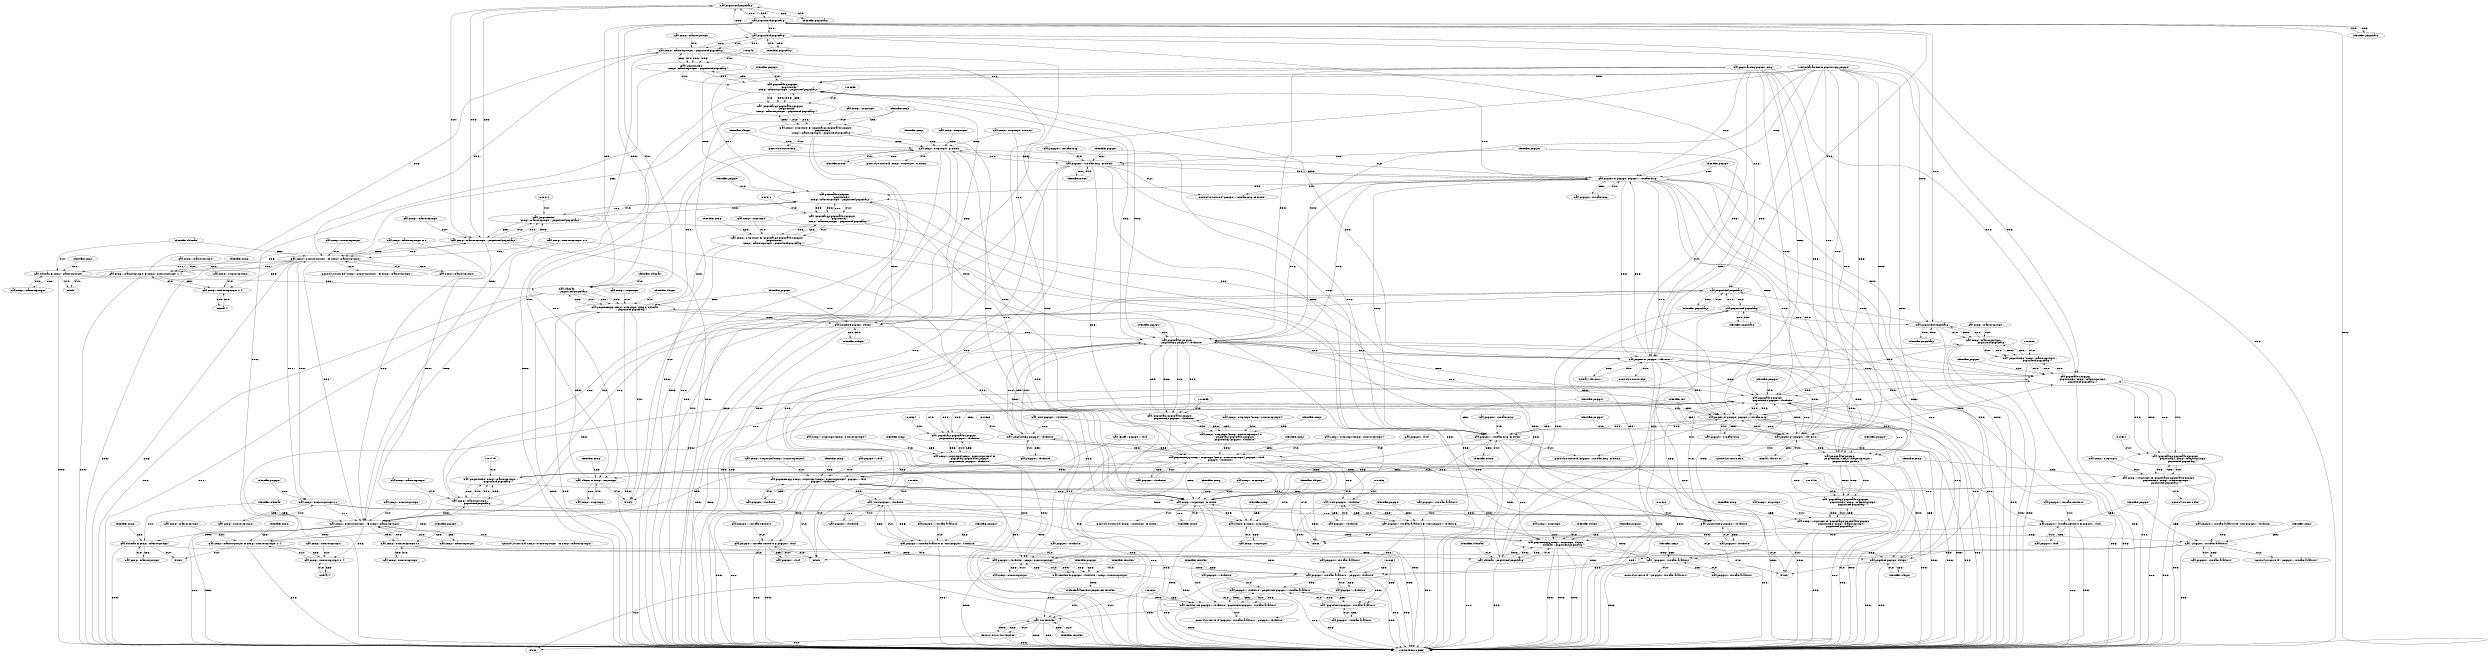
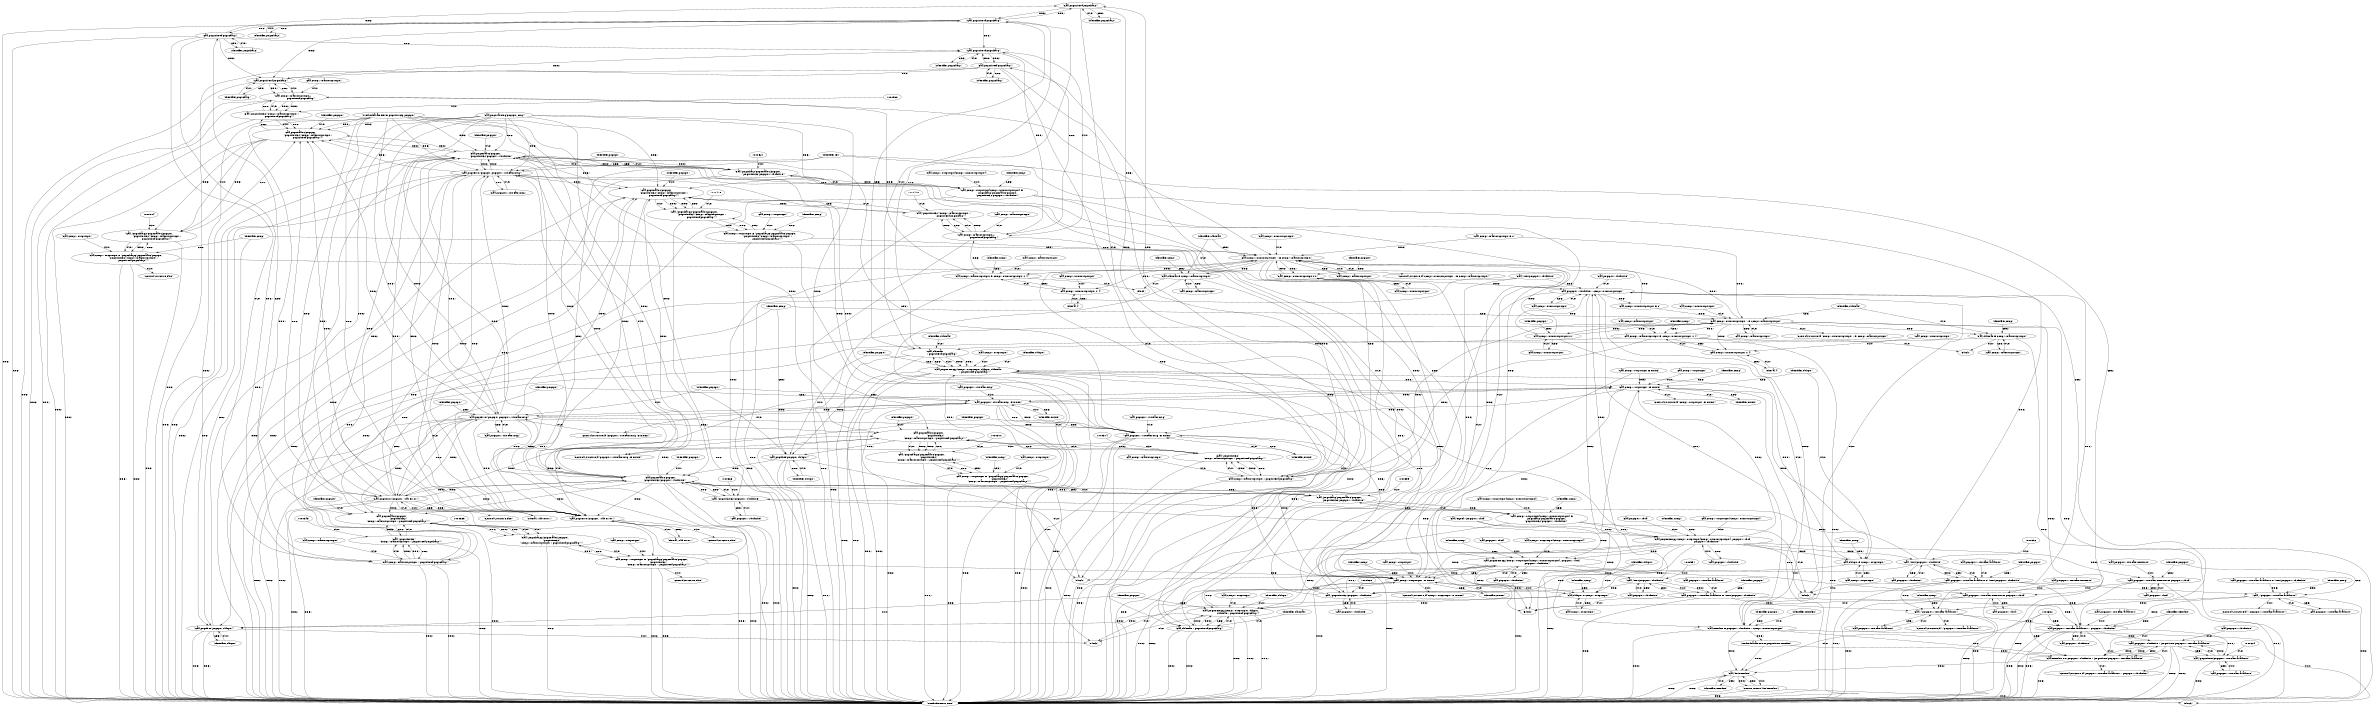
edge "(Call,comp->num_output_ptr = 0)" -> "(Call,png_ptr->zbuf_size * comp->num_output_ptr)": reversed
edge "1000624" -> "(Call,png_ptr->zstream.avail_out < png_ptr->zbuf_size)": now "1000632" -> "(Call,png_ptr->zstream.avail_out < png_ptr->zbuf_size)"
edge "1000624" -> "(Call,(png_size_t)png_ptr->zstream.avail_out)": label "CFG: " -> "AST: "
edge "(MethodParameterIn,png_size_t text_len)" -> "(Call,(int)text_len)": label "AST: " -> "DDG: "
edge "(Call,text_len = png_ptr->zbuf_size * comp->num_output_ptr)" -> "(MethodReturn,RET)": added, label "DDG:"
